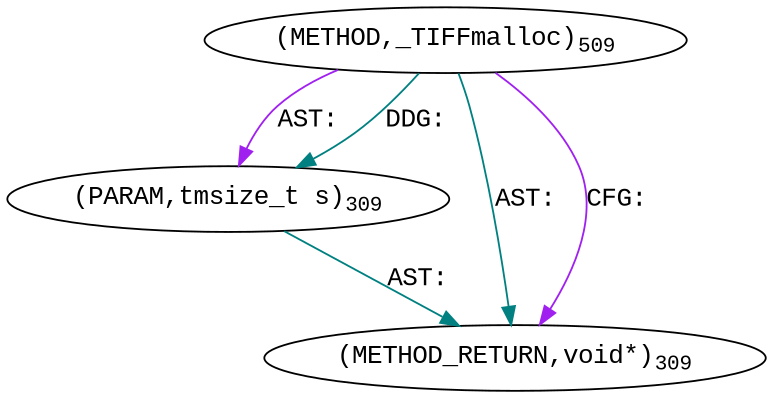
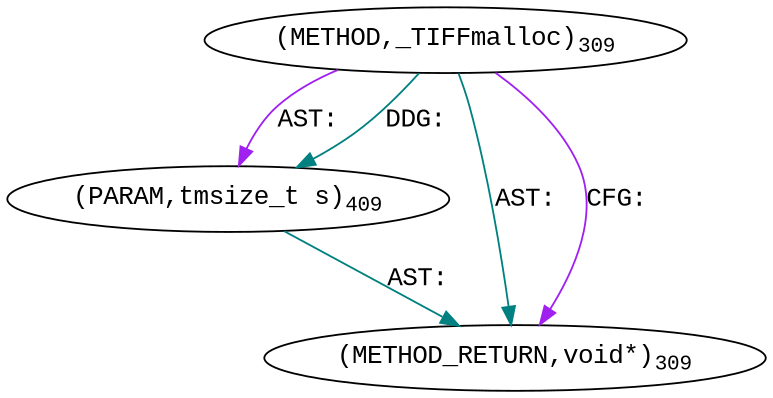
node "(METHOD,_TIFFmalloc)": text "509" -> "309"
node "(PARAM,tmsize_t s)": text "309" -> "409"
